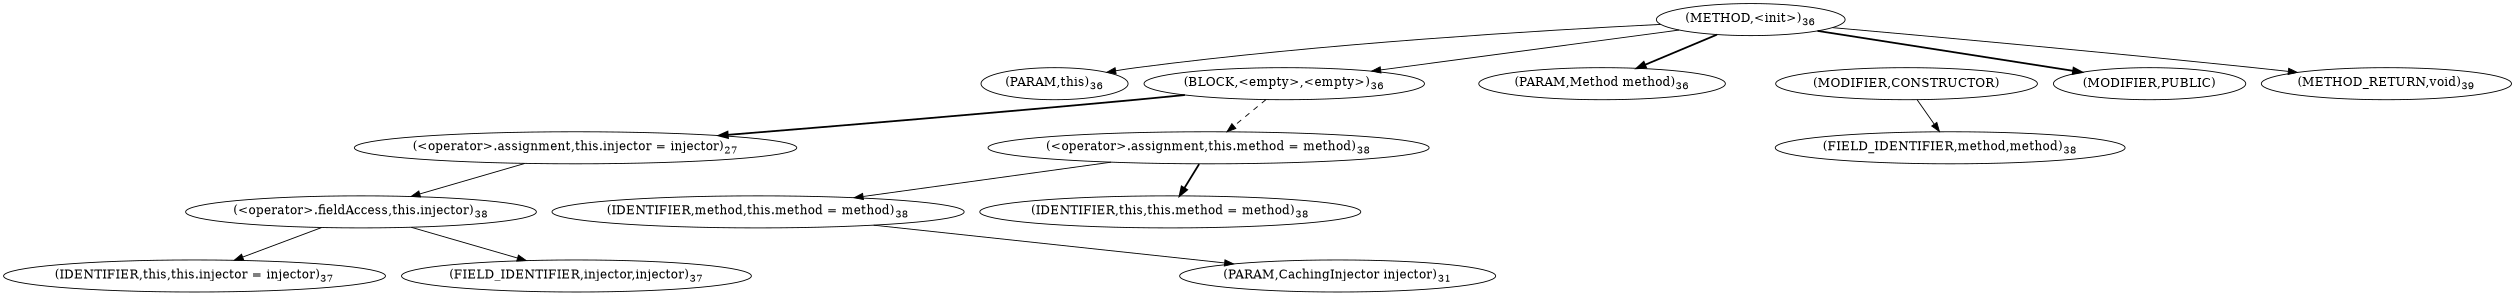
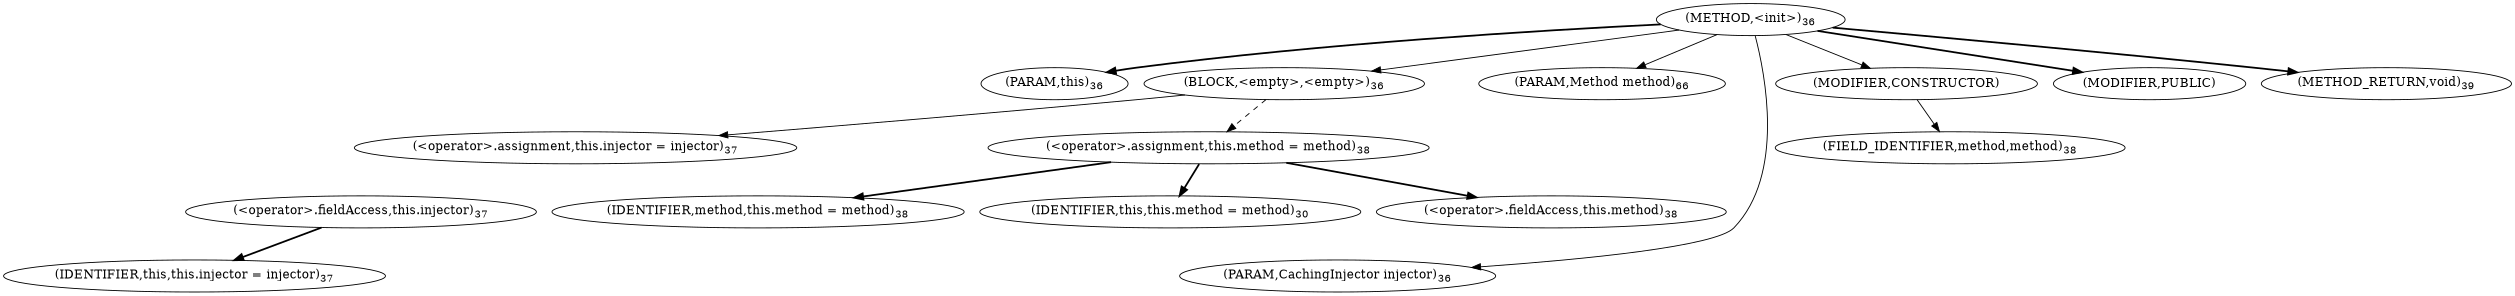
edge "(METHOD,<init>)" -> "(PARAM,this)": style solid -> bold
edge "(METHOD,<init>)" -> "(METHOD_RETURN,void)": style solid -> bold
edge "(METHOD,<init>)" -> "(PARAM,Method method)": style bold -> solid
edge "(METHOD,<init>)" -> "(MODIFIER,CONSTRUCTOR)": added
node "(PARAM,Method method)": text "36" -> "66"
edge "(BLOCK,<empty>,<empty>)" -> "(<operator>.assignment,this.injector = injector)": style bold -> solid
node "(<operator>.assignment,this.injector = injector)": text "27" -> "37"
edge "(<operator>.assignment,this.injector = injector)" -> "(<operator>.fieldAccess,this.injector)": removed
edge "(<operator>.assignment,this.method = method)" -> "(IDENTIFIER,method,this.method = method)": style solid -> bold
node "(<operator>.fieldAccess,this.injector)": text "38" -> "37"
node "(IDENTIFIER,this,this.method = method)": text "38" -> "30"
node "(<operator>.fieldAccess,this.method)": added
edge "(<operator>.fieldAccess,this.injector)" -> "(IDENTIFIER,this,this.injector = injector)": style solid -> bold
edge "(IDENTIFIER,method,this.method = method)" -> "(PARAM,CachingInjector injector)": now "(METHOD,<init>)" -> "(PARAM,CachingInjector injector)"
node "(PARAM,CachingInjector injector)": text "31" -> "36"
node "(FIELD_IDENTIFIER,injector,injector)": removed
